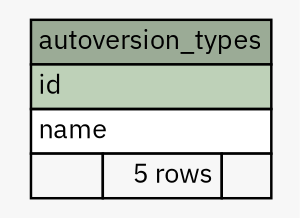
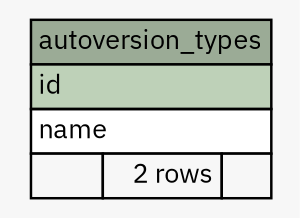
node "autoversion_types": text "5 rows" -> "2 rows"
